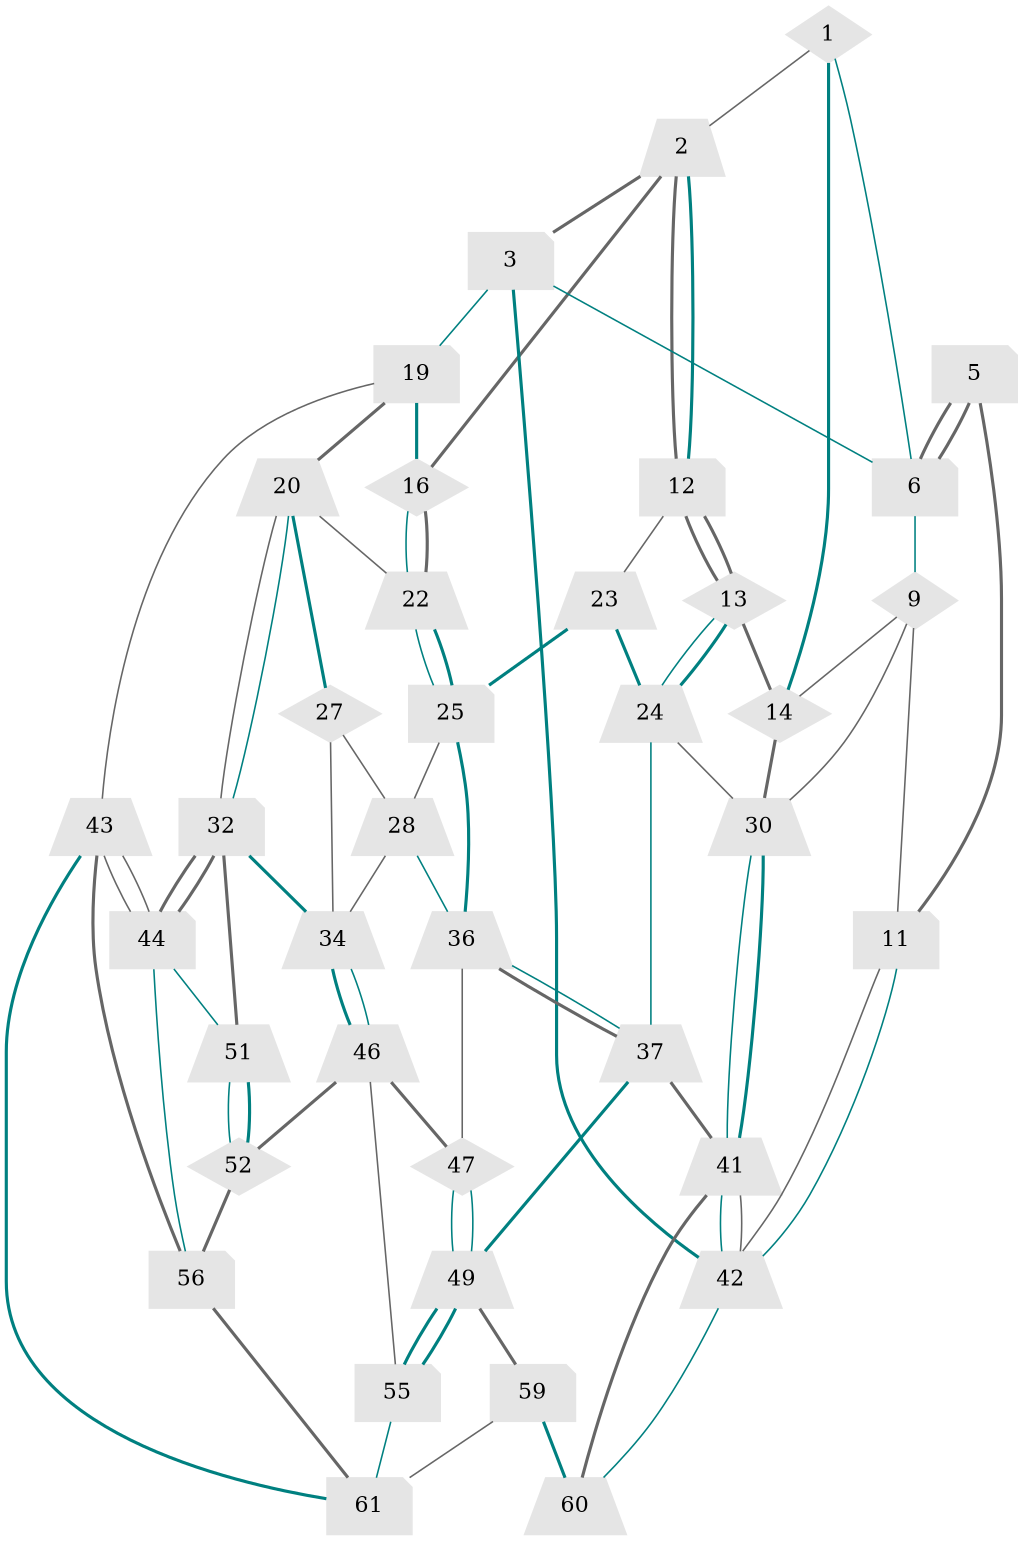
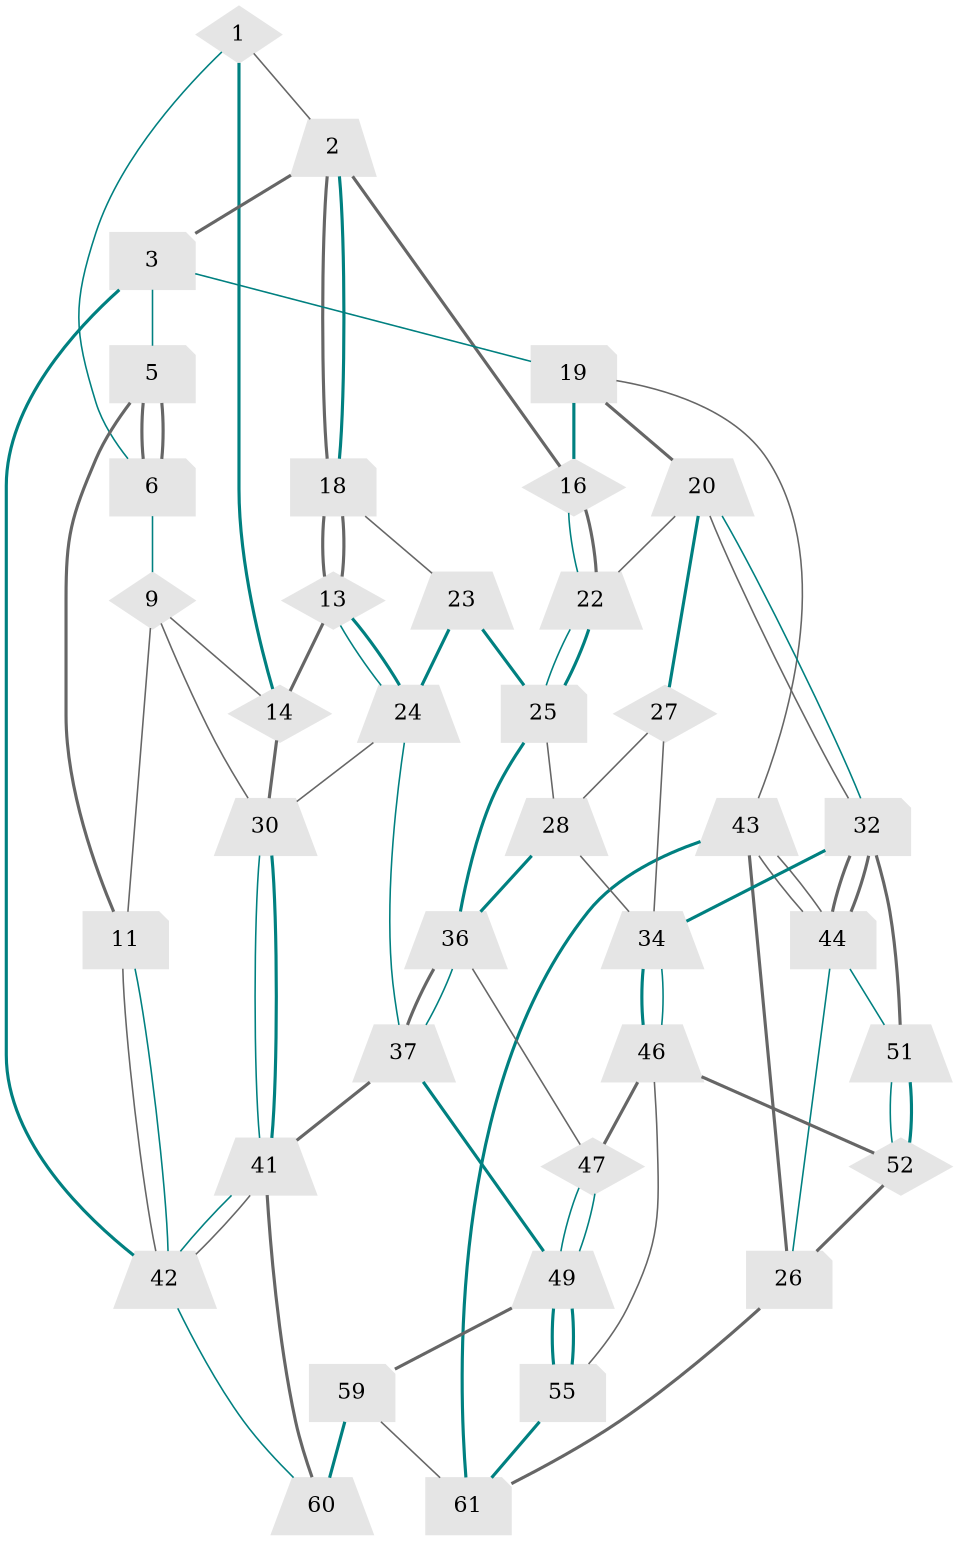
edge "3" -- "6": now "3" -- "5"
node "12": label "12" -> "18"
edge "28" -- "36": style solid -> bold
node "56": label "56" -> "26"
edge "55" -- "61": style solid -> bold
